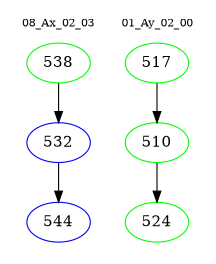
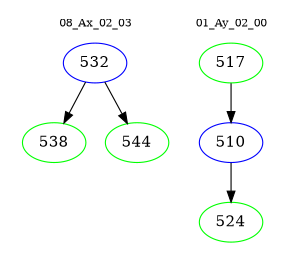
edge "538" -> "532": reversed
node "510": color green -> blue
node "544": color blue -> green
